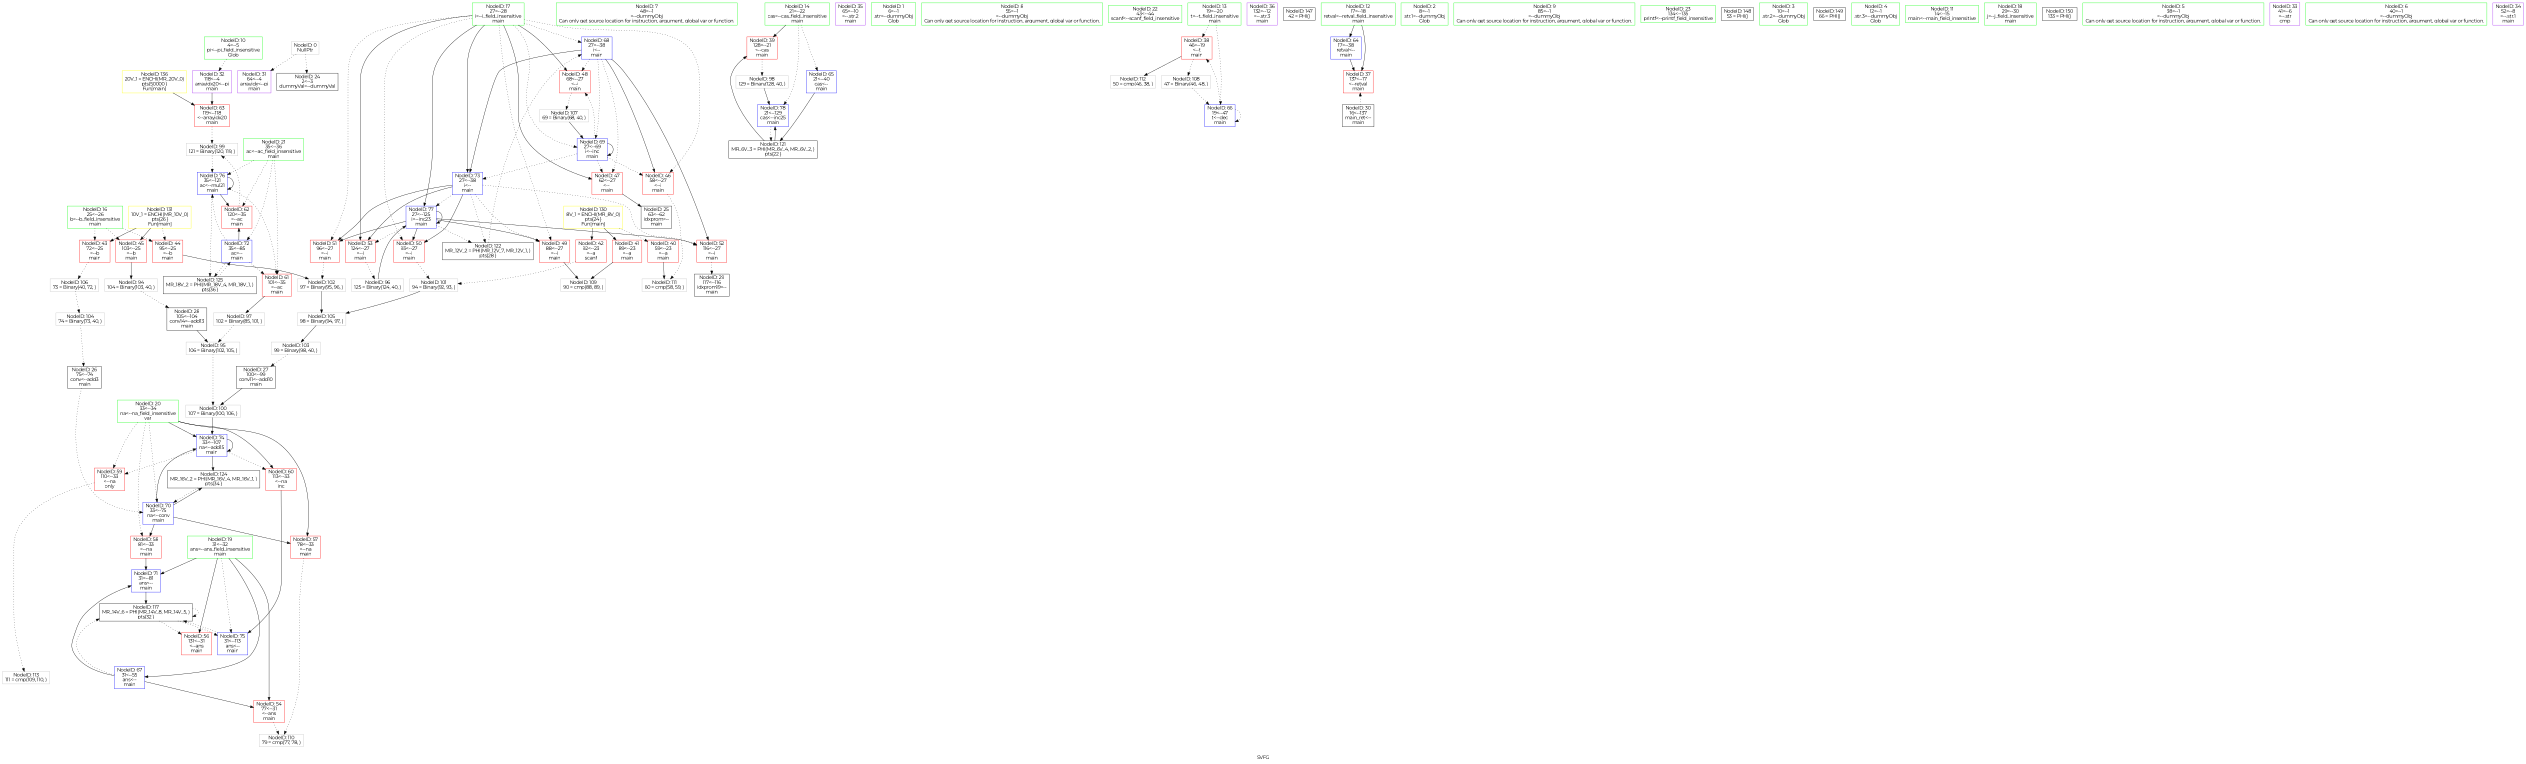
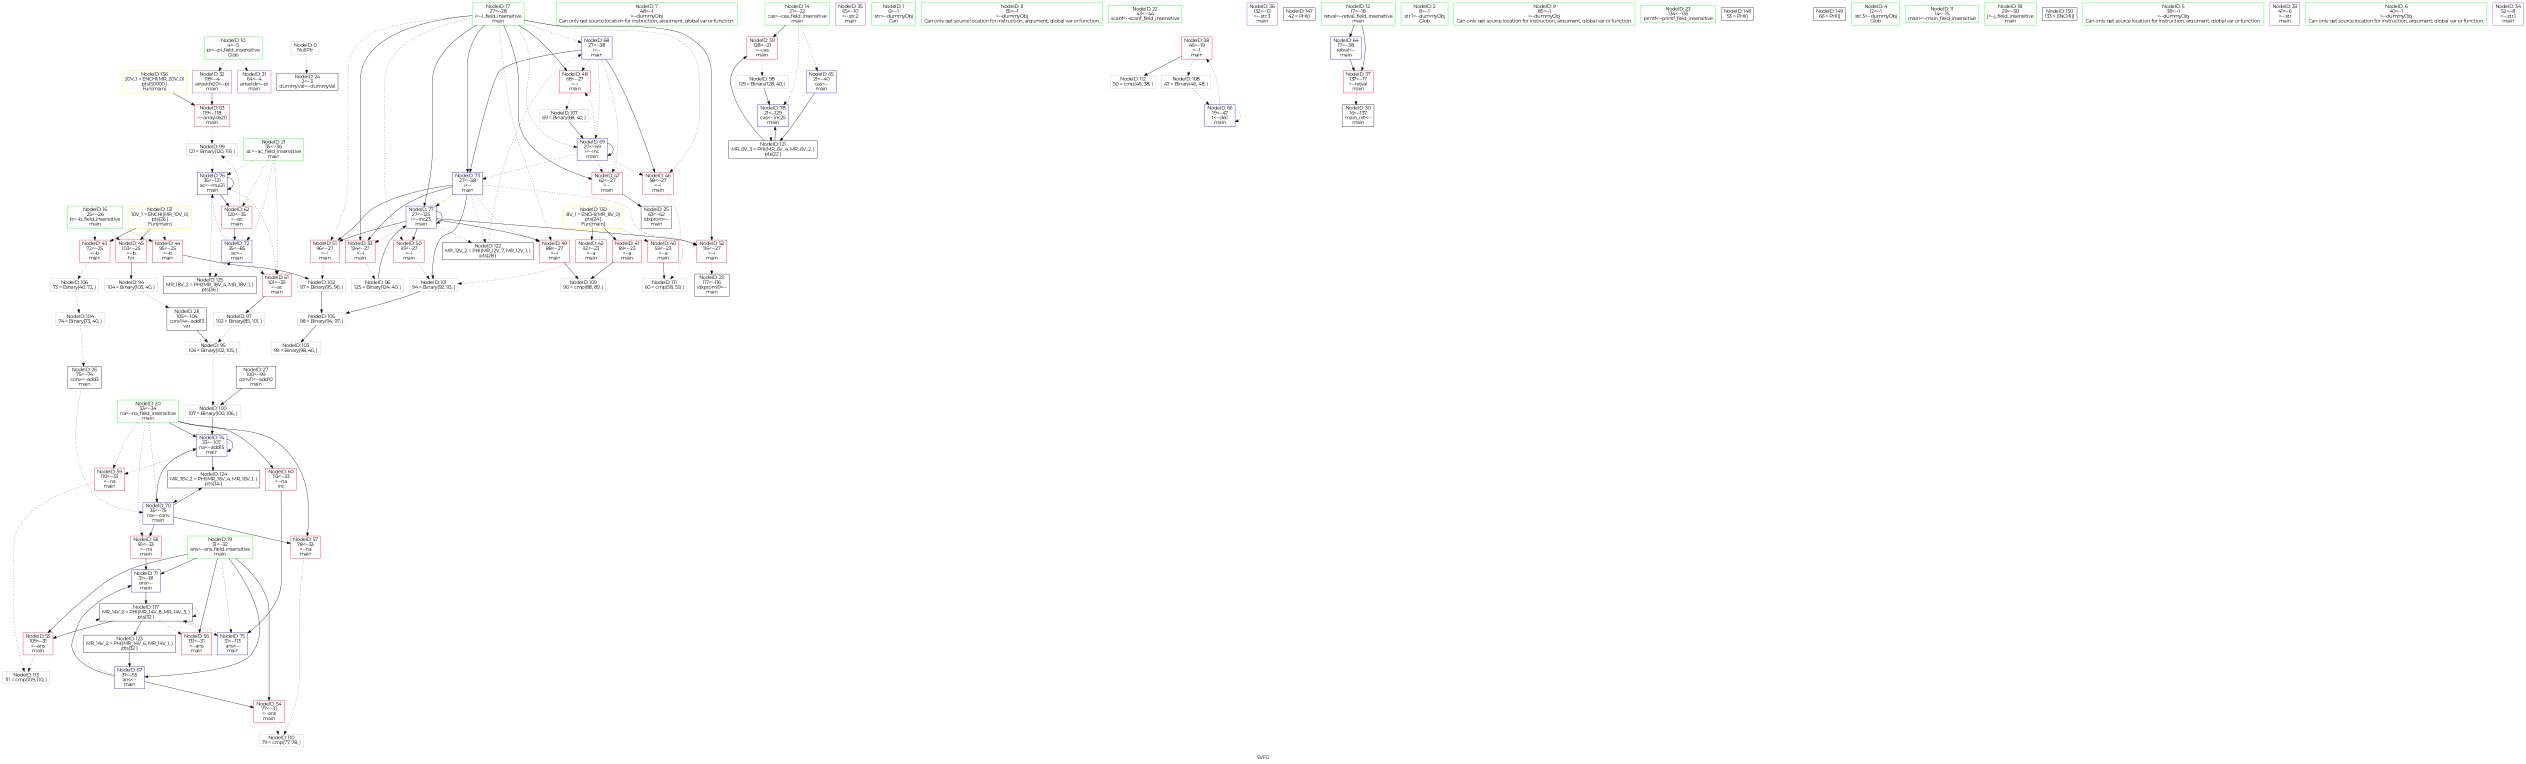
node "NodeID: 13": removed
node "NodeID: 3": removed
node "NodeID: 150": text "133 = PHI()" -> "133 = ENCHI()"
node "NodeID: 1": text "Glob" -> "Can"
node "NodeID: 33": text "cmp" -> "main"
edge "NodeID: 0" -> "NodeID: 31": now "NodeID: 10" -> "NodeID: 31"
edge "NodeID: 30" -> "NodeID: 37": reversed
edge "NodeID: 68" -> "NodeID: 52": now "NodeID: 17" -> "NodeID: 52"
edge "NodeID: 73" -> "NodeID: 50": now "NodeID: 73" -> "NodeID: 101"
edge "NodeID: 72" -> "NodeID: 62": reversed
node "NodeID: 45": text "main" -> "for"
node "NodeID: 42": text "scanf" -> "main"
node "NodeID: 28": text "main" -> "var"
edge "NodeID: 103" -> "NodeID: 27": removed
node "NodeID: 20": text "var" -> "main"
edge "NodeID: 74" -> "NodeID: 60": removed
node "NodeID: 59": text "only" -> "main"
node "NodeID: 55": added
node "NodeID: 123": added
